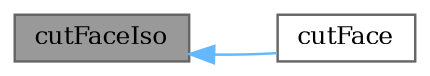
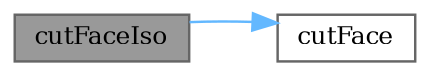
edge "cutFace" -> "cutFaceIso": reversed
